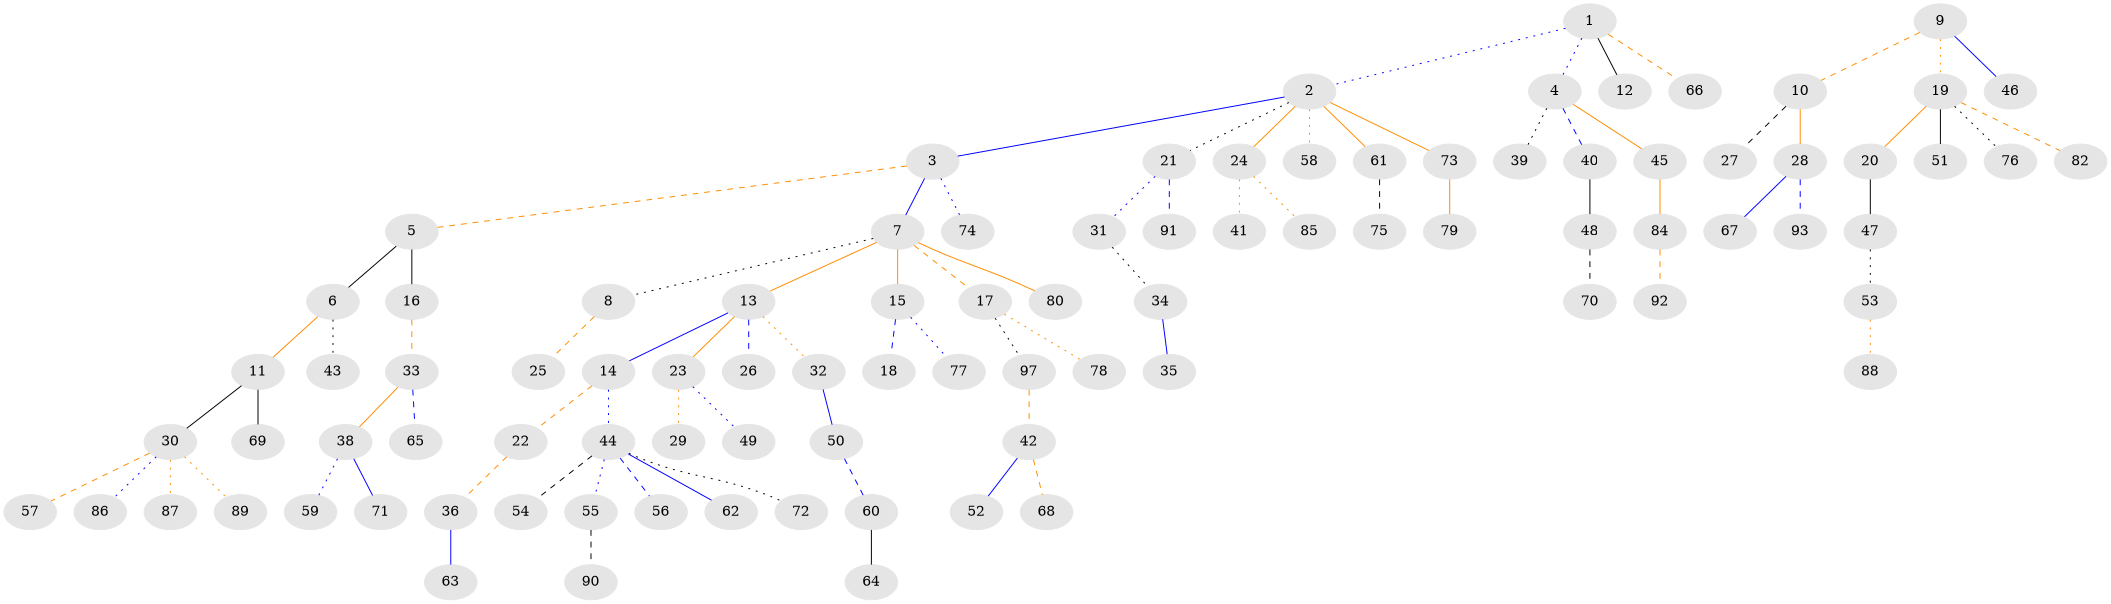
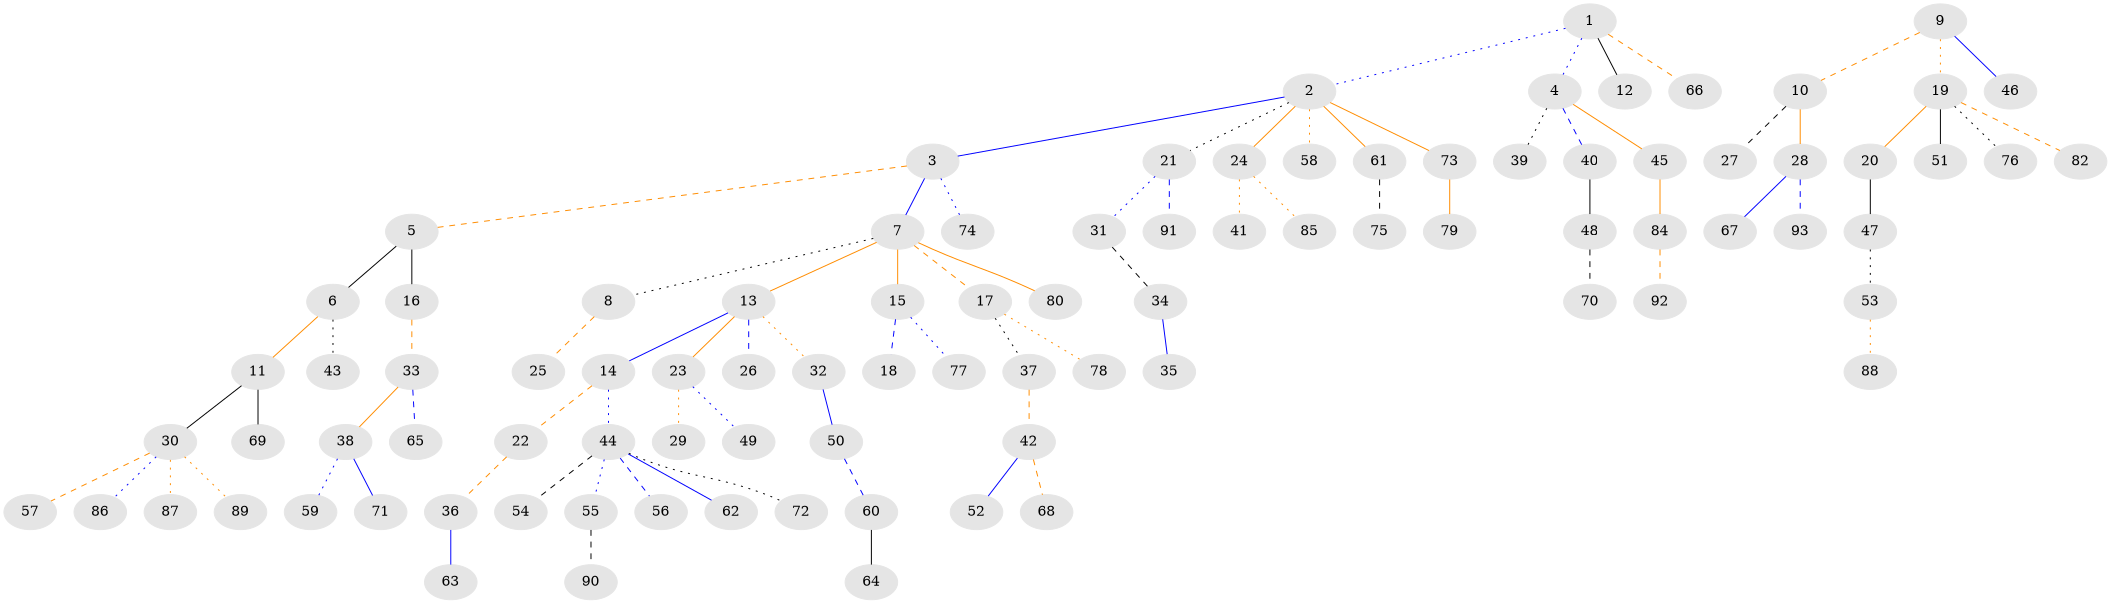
edge "31" -- "34": style dotted -> dashed
node "97": label "97" -> "37"
